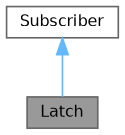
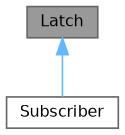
edge "Latch" -> "Subscriber": reversed
